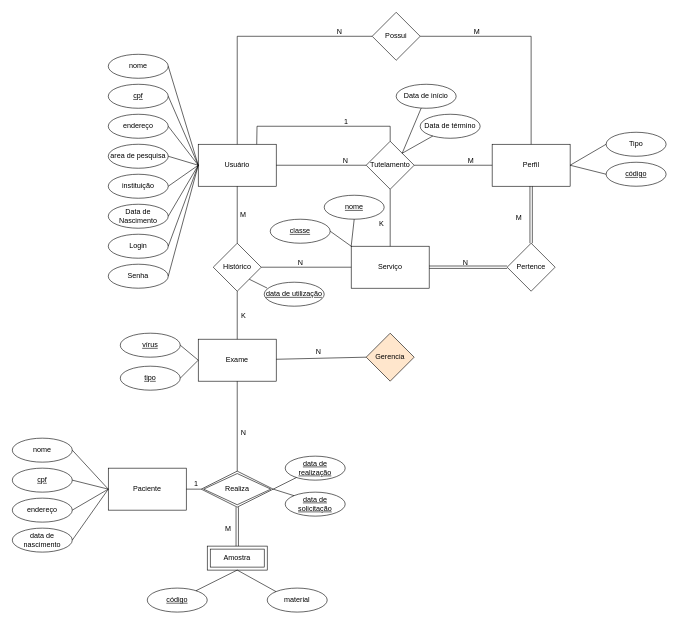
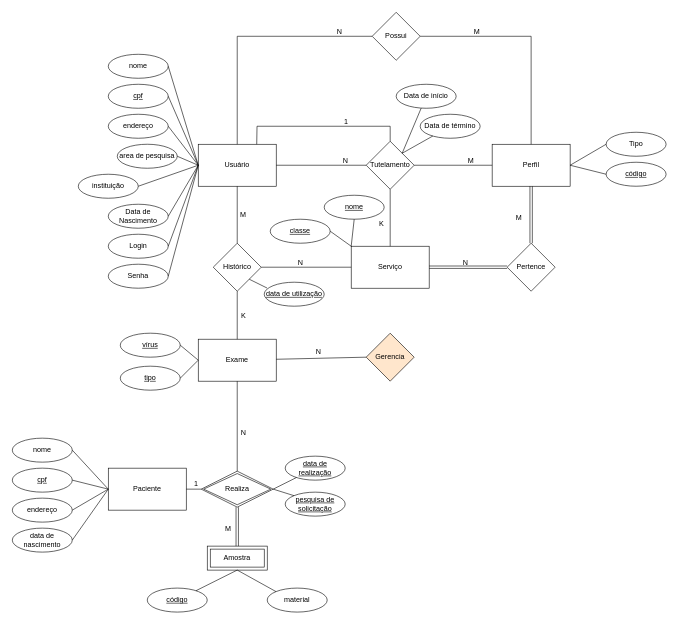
node "area de pesquisa": moved (138, 156) -> (147, 156)
node "instituição": moved (138, 186) -> (108, 186)
node "data de solicitação": label "data de solicitação" -> "pesquisa de solicitação"
